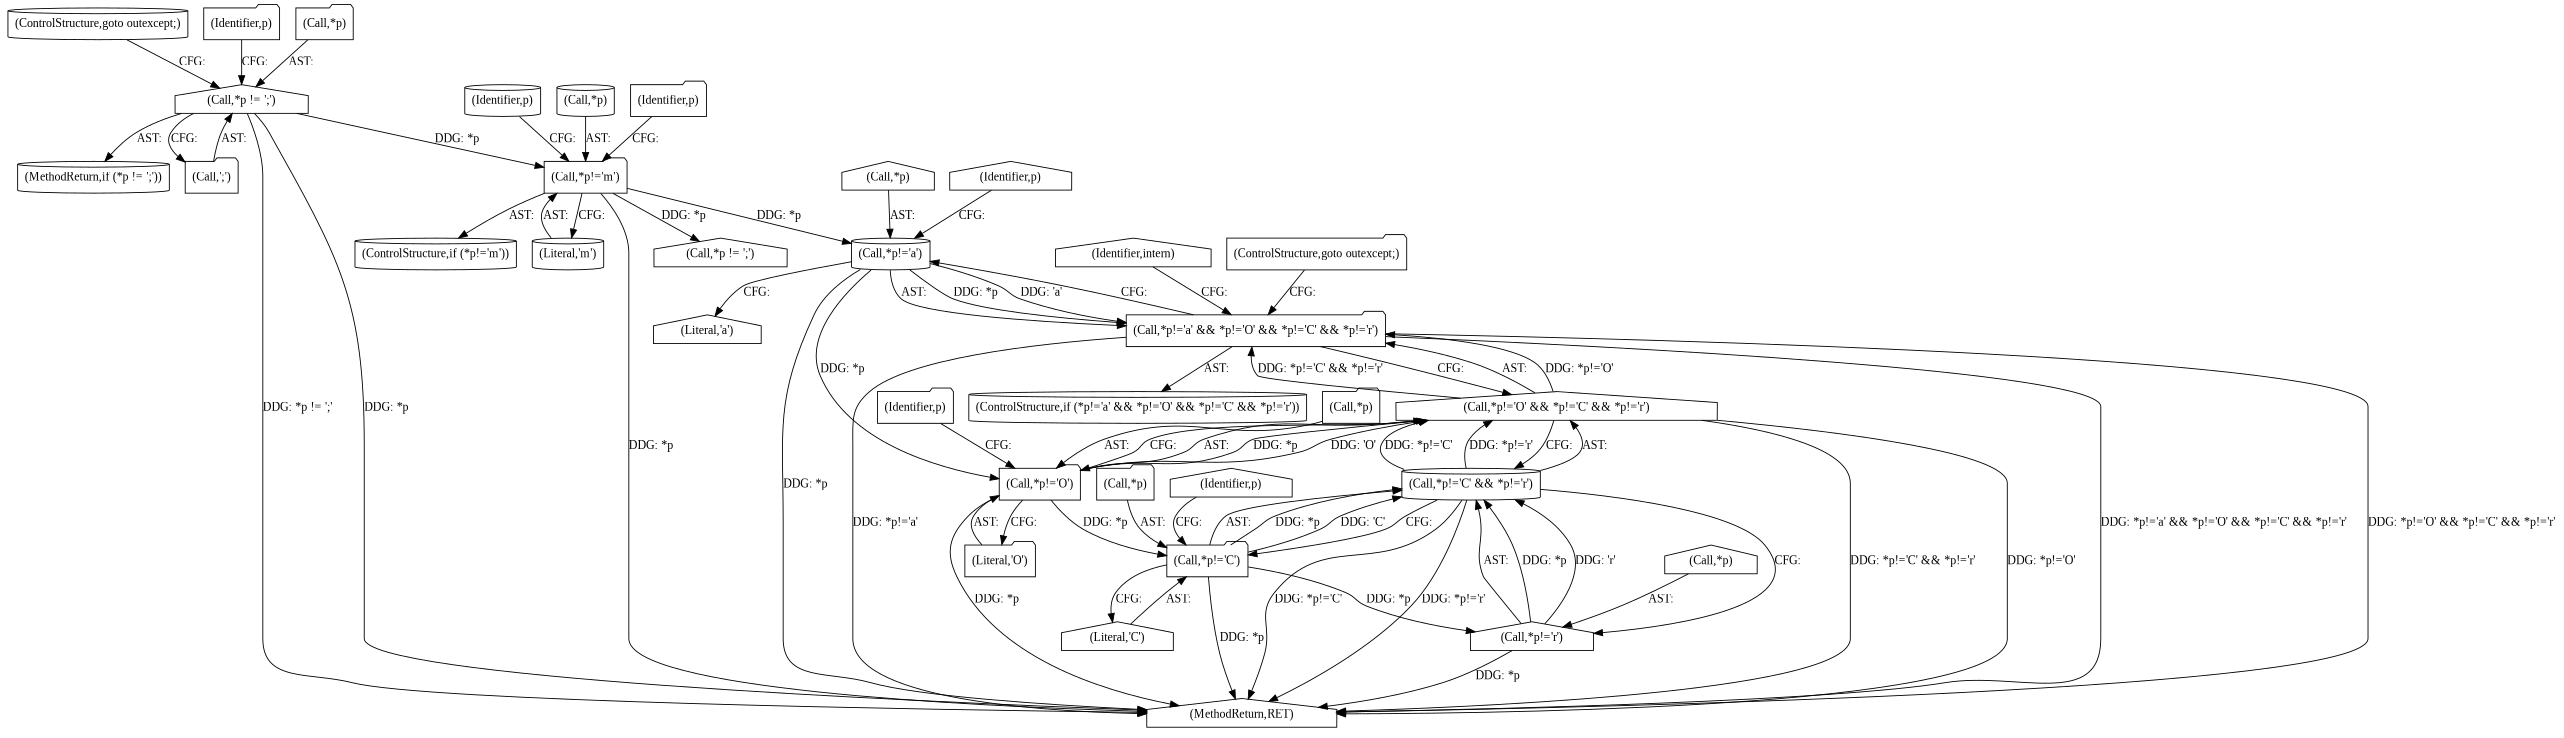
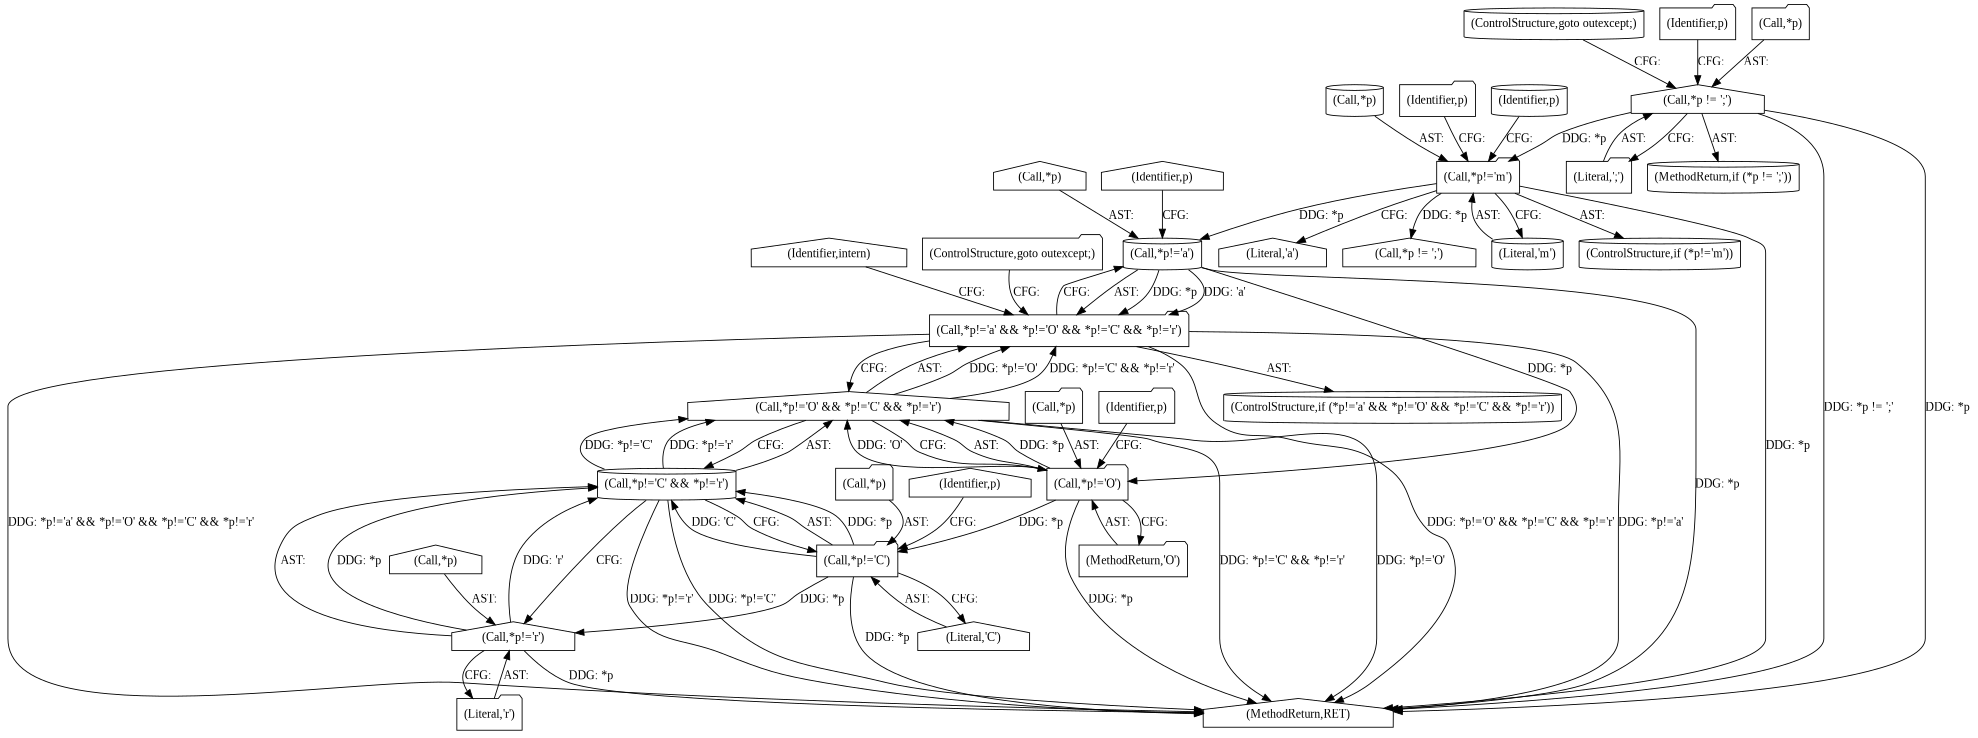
node "(Call,';')": label "(Call,';')" -> "(Literal,';')"
edge "(Call,*p!='a')" -> "(Literal,'a')": now "(Call,*p!='m')" -> "(Literal,'a')"
node "(Literal,'O')": label "(Literal,'O')" -> "(MethodReturn,'O')"
node "(Literal,'r')": added
